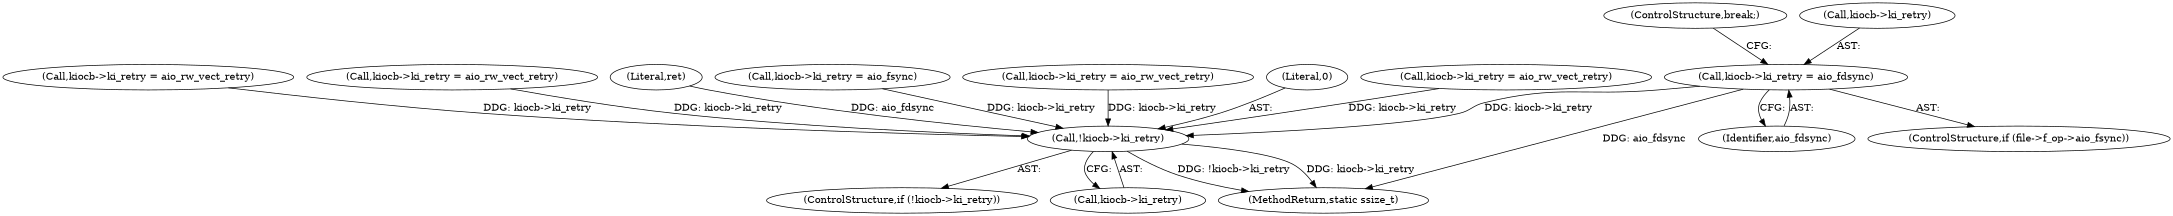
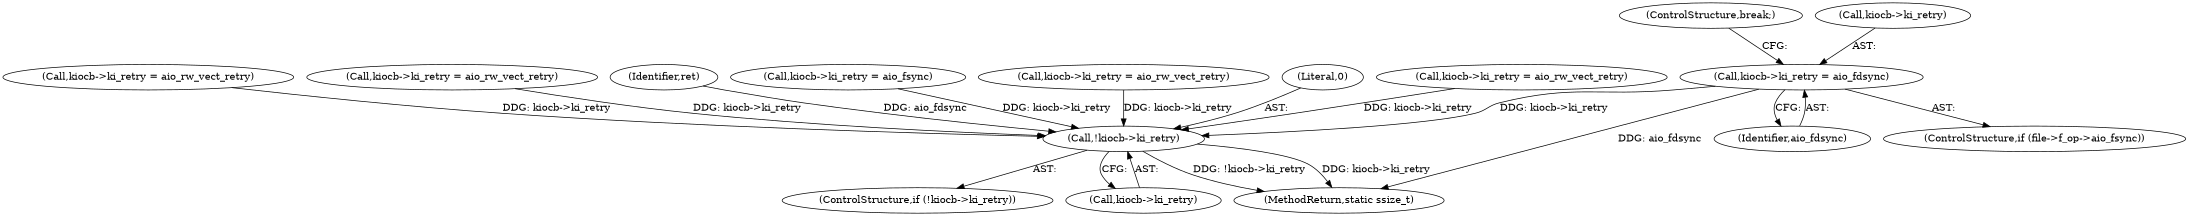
node "(Literal,ret)": label "(Literal,ret)" -> "(Identifier,ret)"
